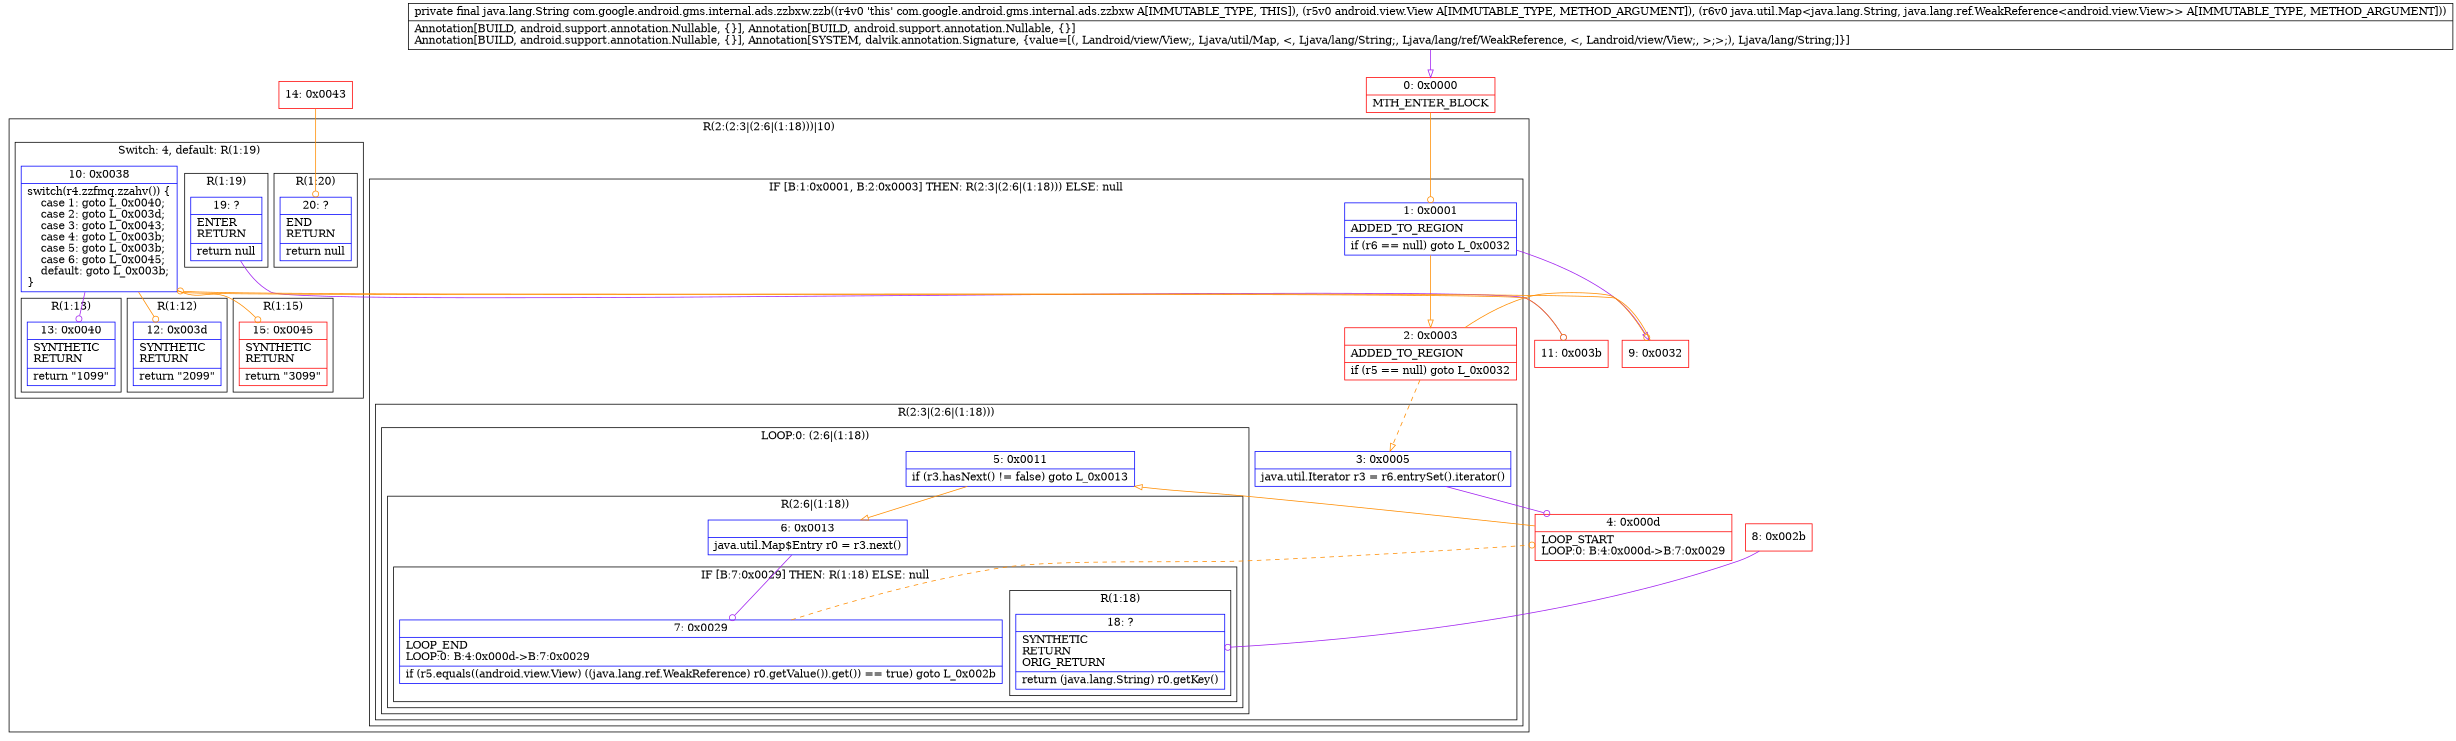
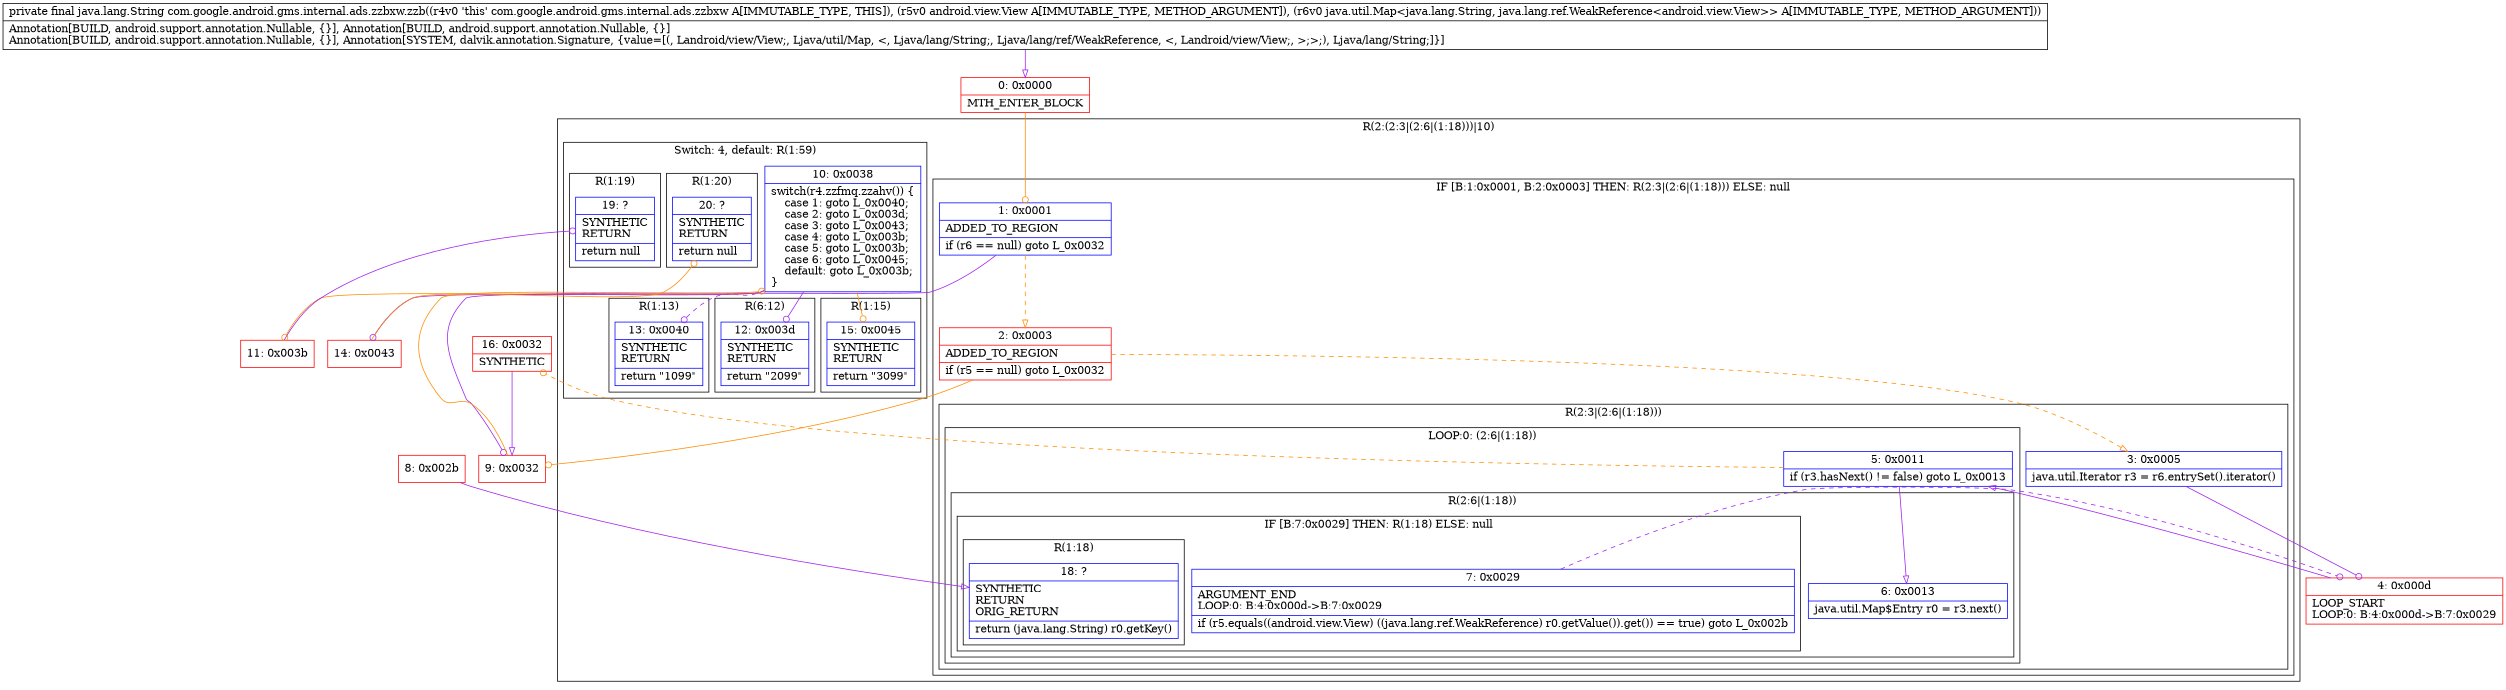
cluster "Switch: 4, default: R(1:19)": label "Switch: 4, default: R(1:19)" -> "Switch: 4, default: R(1:59)"
node "19: ?": text "ENTER" -> "SYNTHETIC"
node "20: ?": text "END" -> "SYNTHETIC"
edge "1: 0x0001" -> "9: 0x0032": arrowhead onormal -> odot
edge "1: 0x0001" -> "2: 0x0003": style solid -> dashed
edge "10: 0x0038" -> "14: 0x0043": added
edge "19: ?" -> "11: 0x003b": reversed
edge "10: 0x0038" -> "13: 0x0040": style solid -> dashed
edge "10: 0x0038" -> "12: 0x003d": color darkorange -> purple
cluster "R(1:12)": label "R(1:12)" -> "R(6:12)"
node "15: 0x0045": color red -> blue
node "16: 0x0032": added
edge "5: 0x0011" -> "6: 0x0013": color darkorange -> purple
edge "4: 0x000d" -> "5: 0x0011": color darkorange -> purple
edge "7: 0x0029" -> "4: 0x000d": color darkorange -> purple
edge "6: 0x0013" -> "7: 0x0029": removed
edge "8: 0x002b" -> "18: ?": arrowhead odot -> onormal
node "7: 0x0029": text "LOOP_END" -> "ARGUMENT_END"
